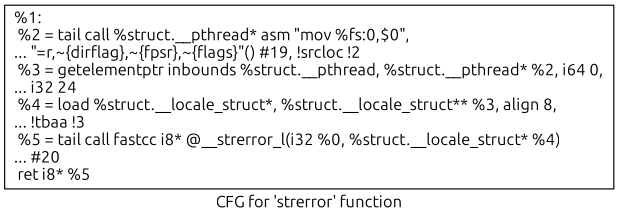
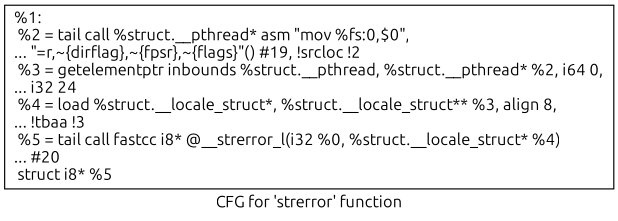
node "%1:": text "ret i8* %5" -> "struct i8* %5"
